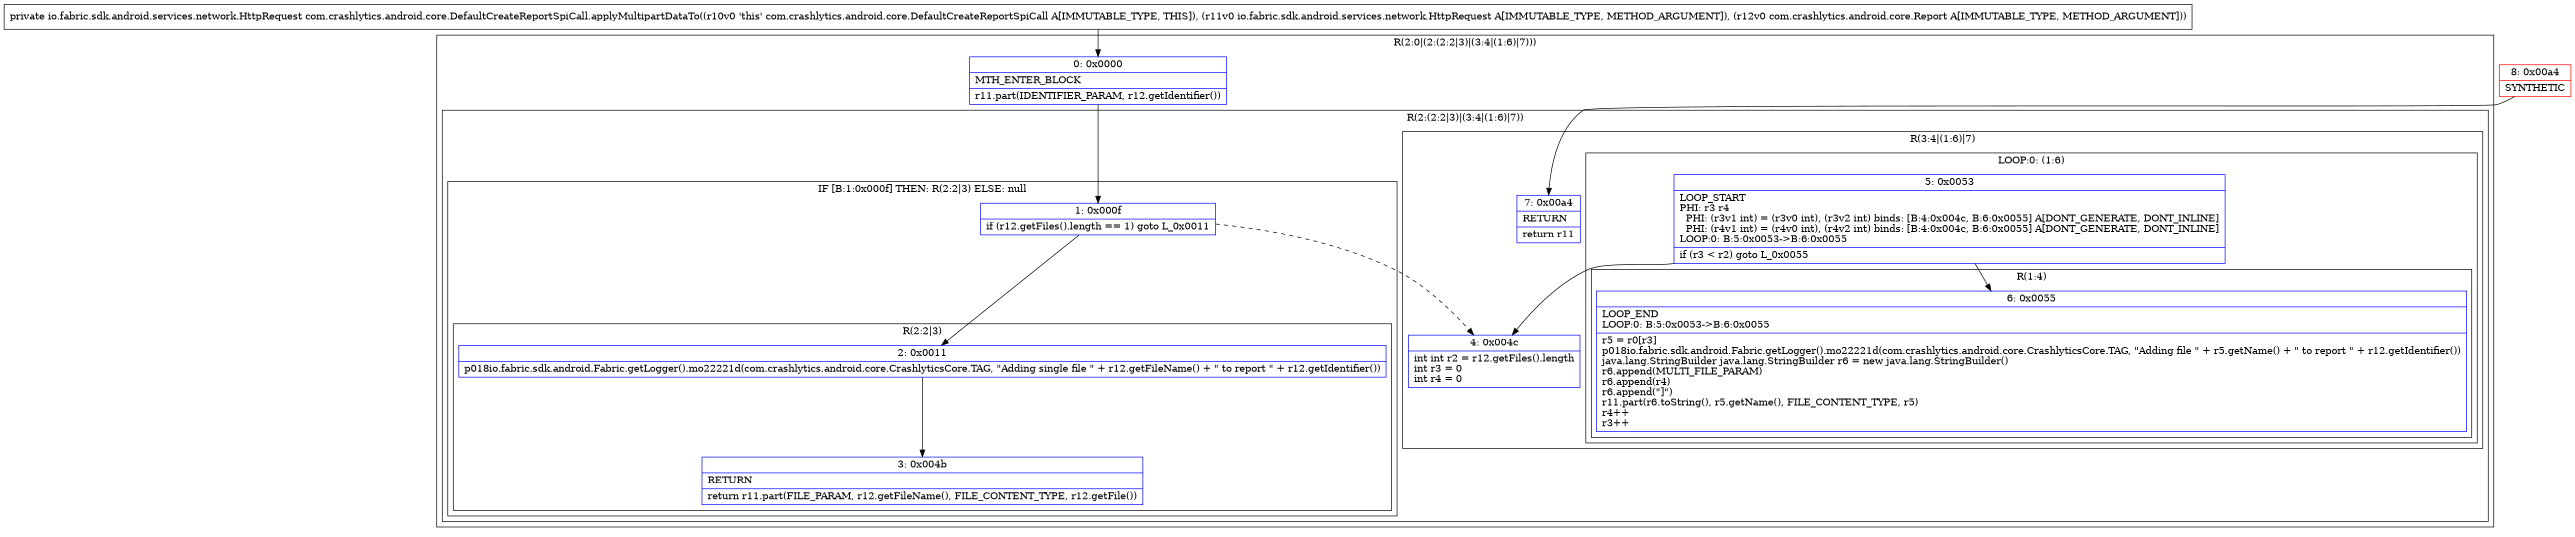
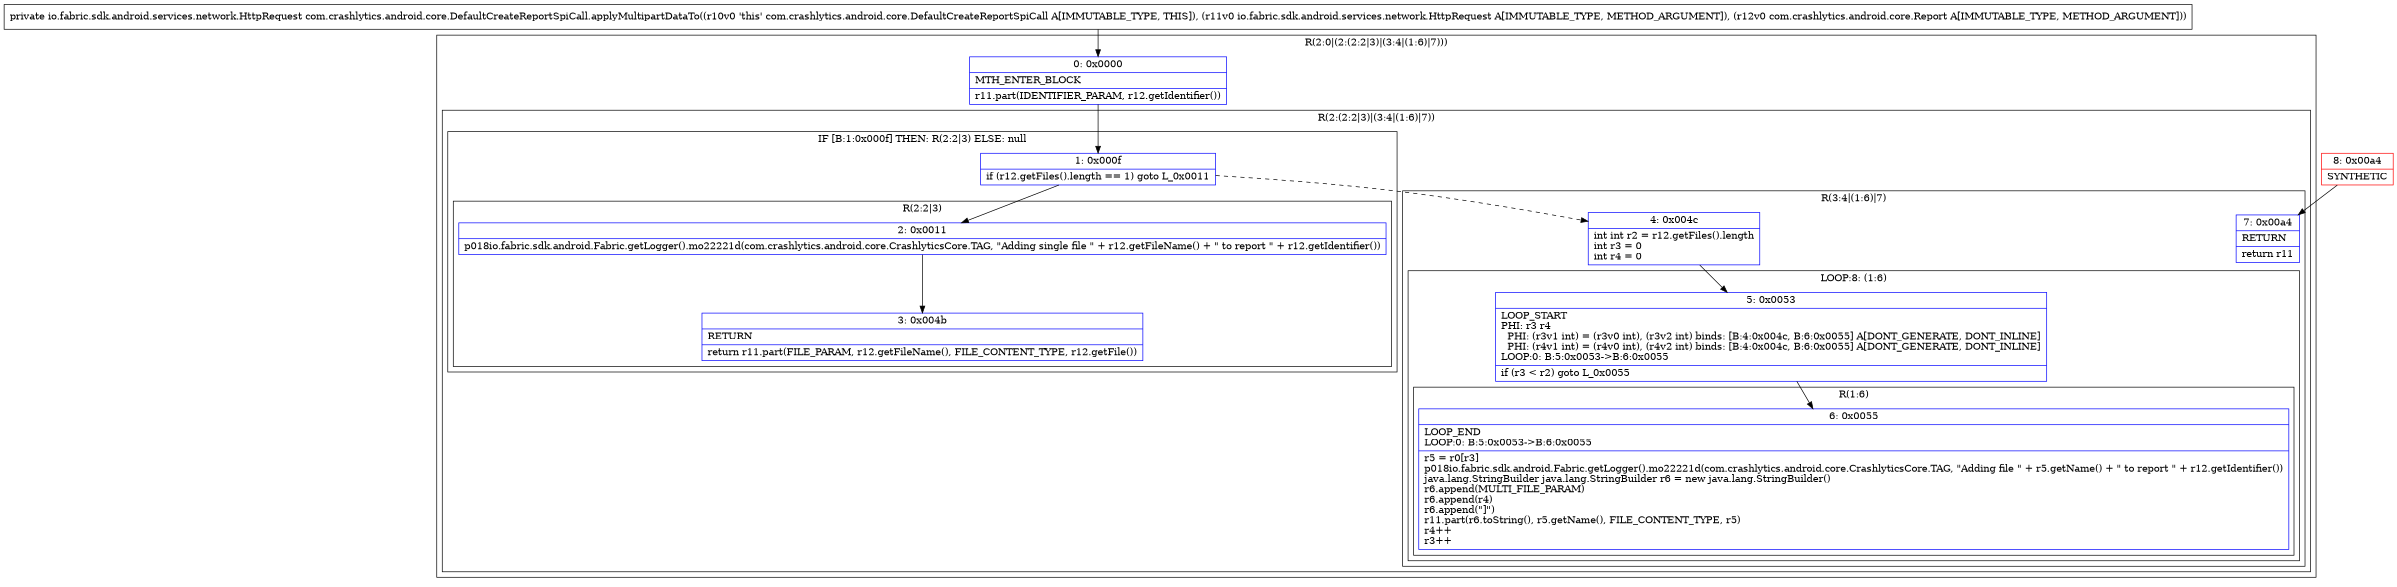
cluster "LOOP:0: (1:6)": label "LOOP:0: (1:6)" -> "LOOP:8: (1:6)"
edge "5: 0x0053" -> "4: 0x004c": reversed
cluster "R(1:4)": label "R(1:4)" -> "R(1:6)"
